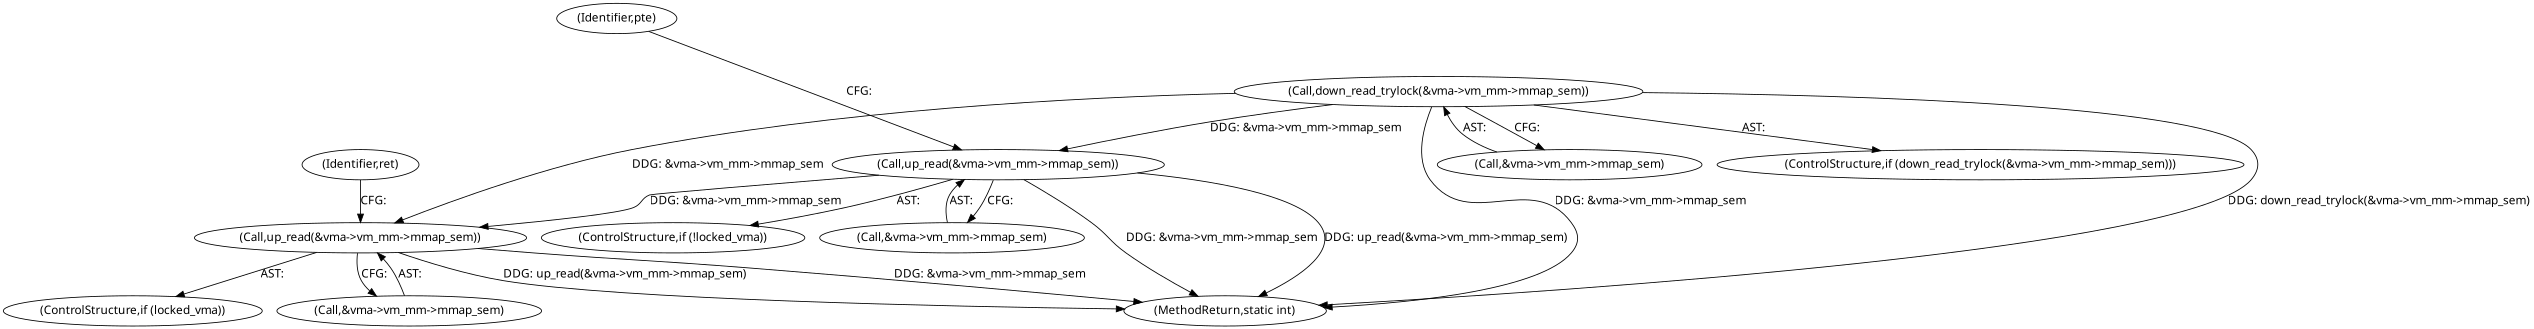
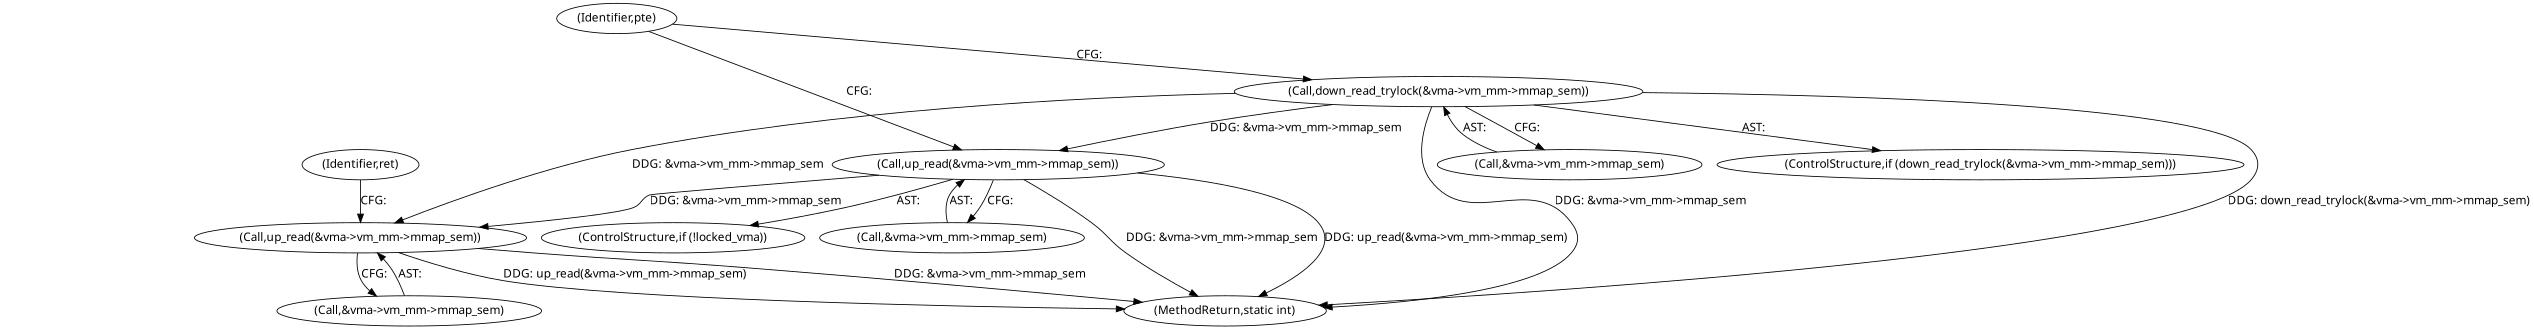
edge "(Identifier,pte)" -> "(Call,down_read_trylock(&vma->vm_mm->mmap_sem))": added, label "CFG:"
node "(ControlStructure,if (locked_vma))": removed
